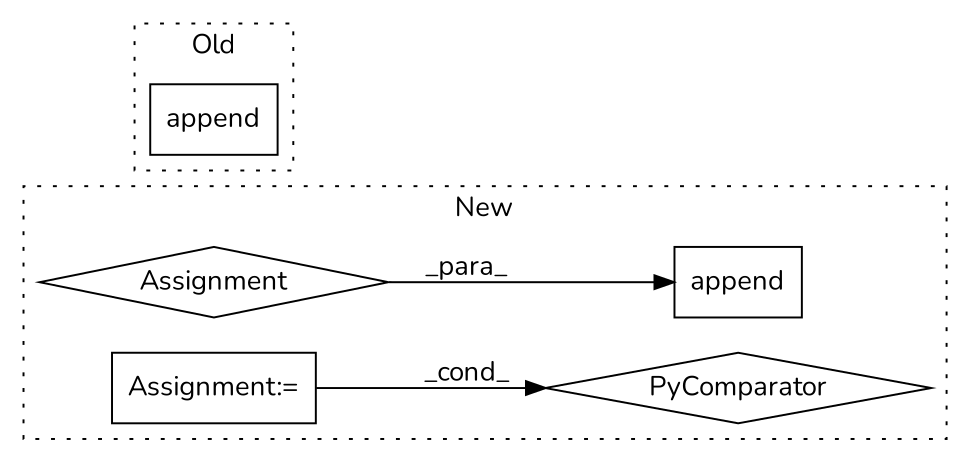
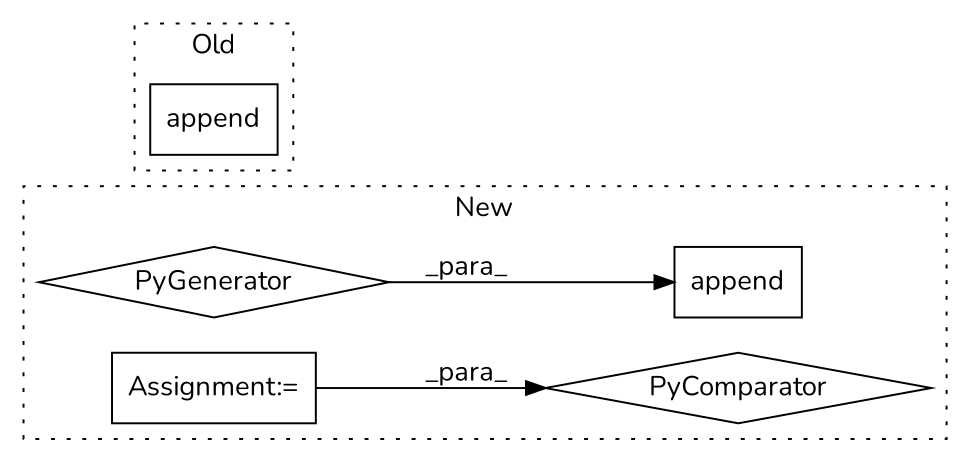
node "Assignment": label "Assignment" -> "PyGenerator"
edge "Assignment:=" -> "PyComparator": label "_cond_" -> "_para_"
